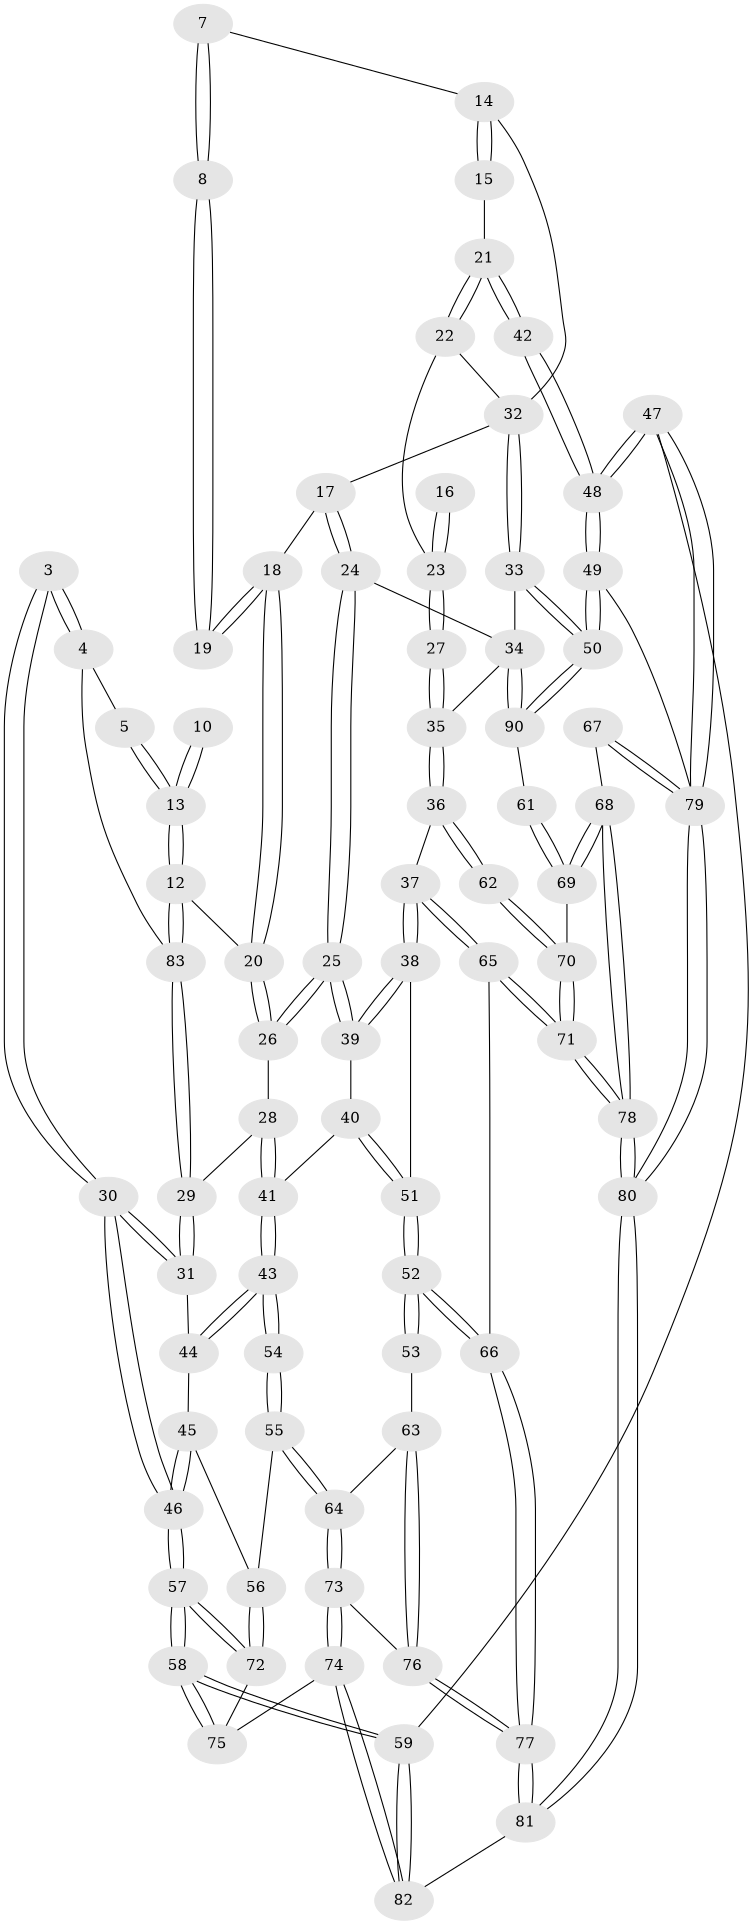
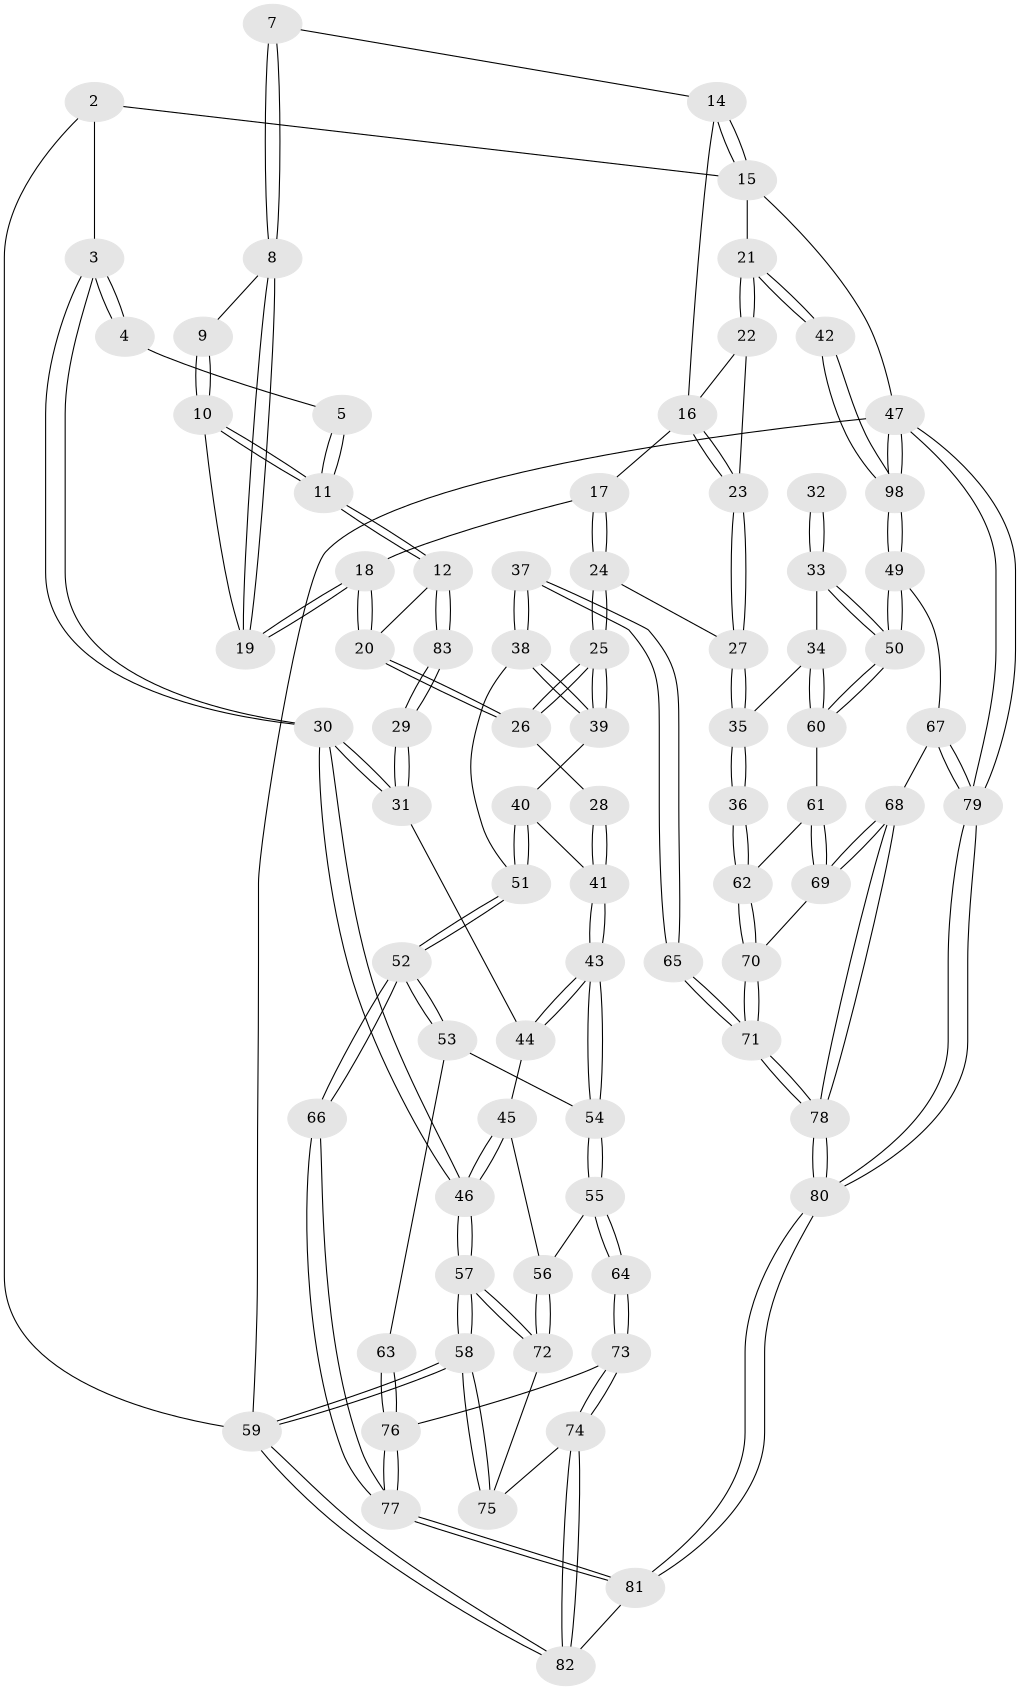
node "2": added
edge "14" -- "32": now "14" -- "16"
edge "15" -- "47": added
node "9": added
edge "22" -- "32": now "22" -- "16"
edge "32" -- "17": now "16" -- "17"
node "48": label "48" -> "98"
edge "10" -- "19": added
edge "24" -- "34": now "24" -- "27"
edge "49" -- "79": now "49" -- "67"
node "90": label "90" -> "60"
node "13": label "13" -> "11"
edge "4" -- "83": removed
edge "36" -- "37": removed
edge "61" -- "62": added
edge "53" -- "54": added
edge "28" -- "29": removed
edge "65" -- "66": removed
edge "63" -- "64": removed
